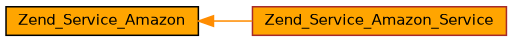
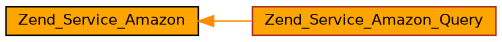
node "Zend_Service_Amazon_Service": label "Zend_Service_Amazon_Service" -> "Zend_Service_Amazon_Query"
